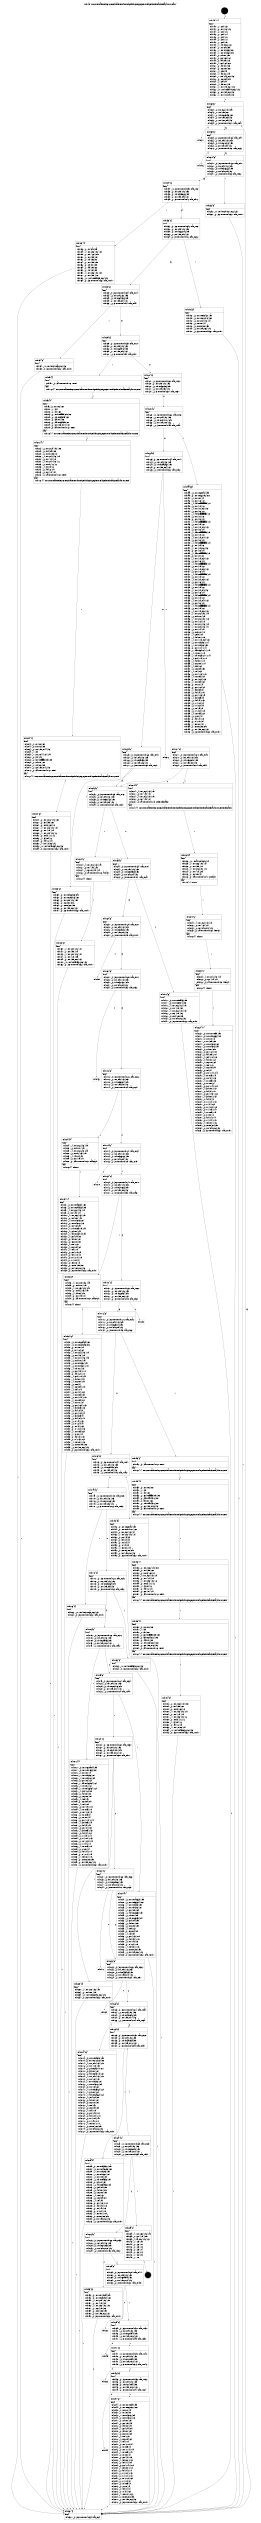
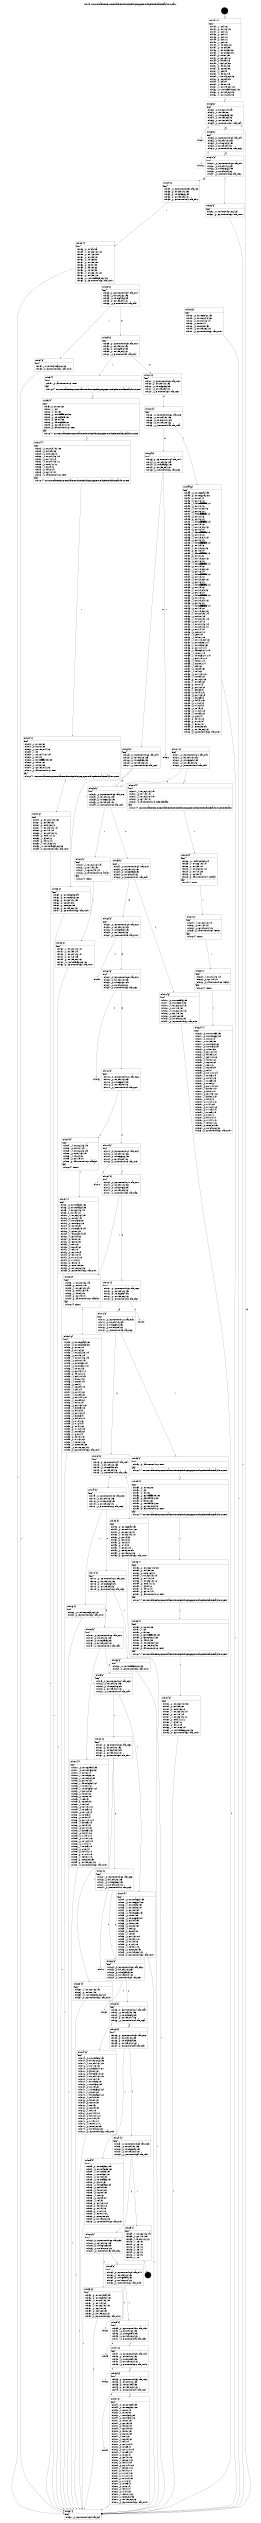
node "0x4015b3 [28]": removed
edge "0x4018a7 [28]" -> "0x40188b [28]": reversed
